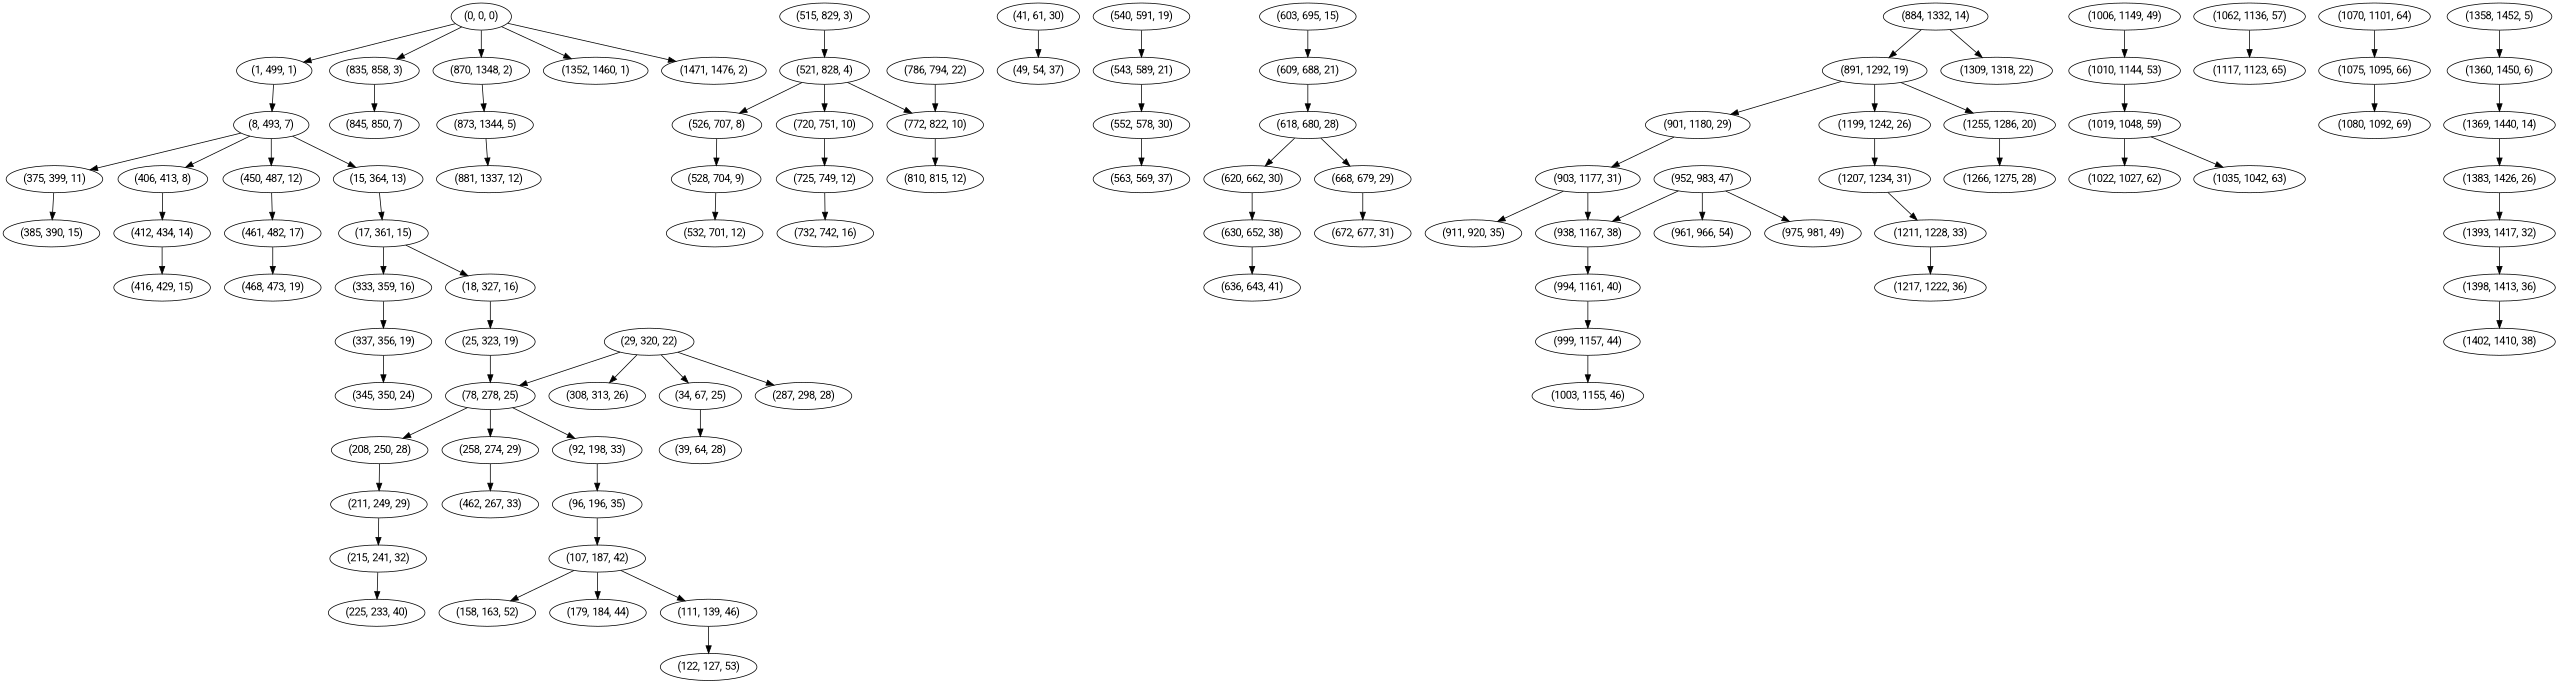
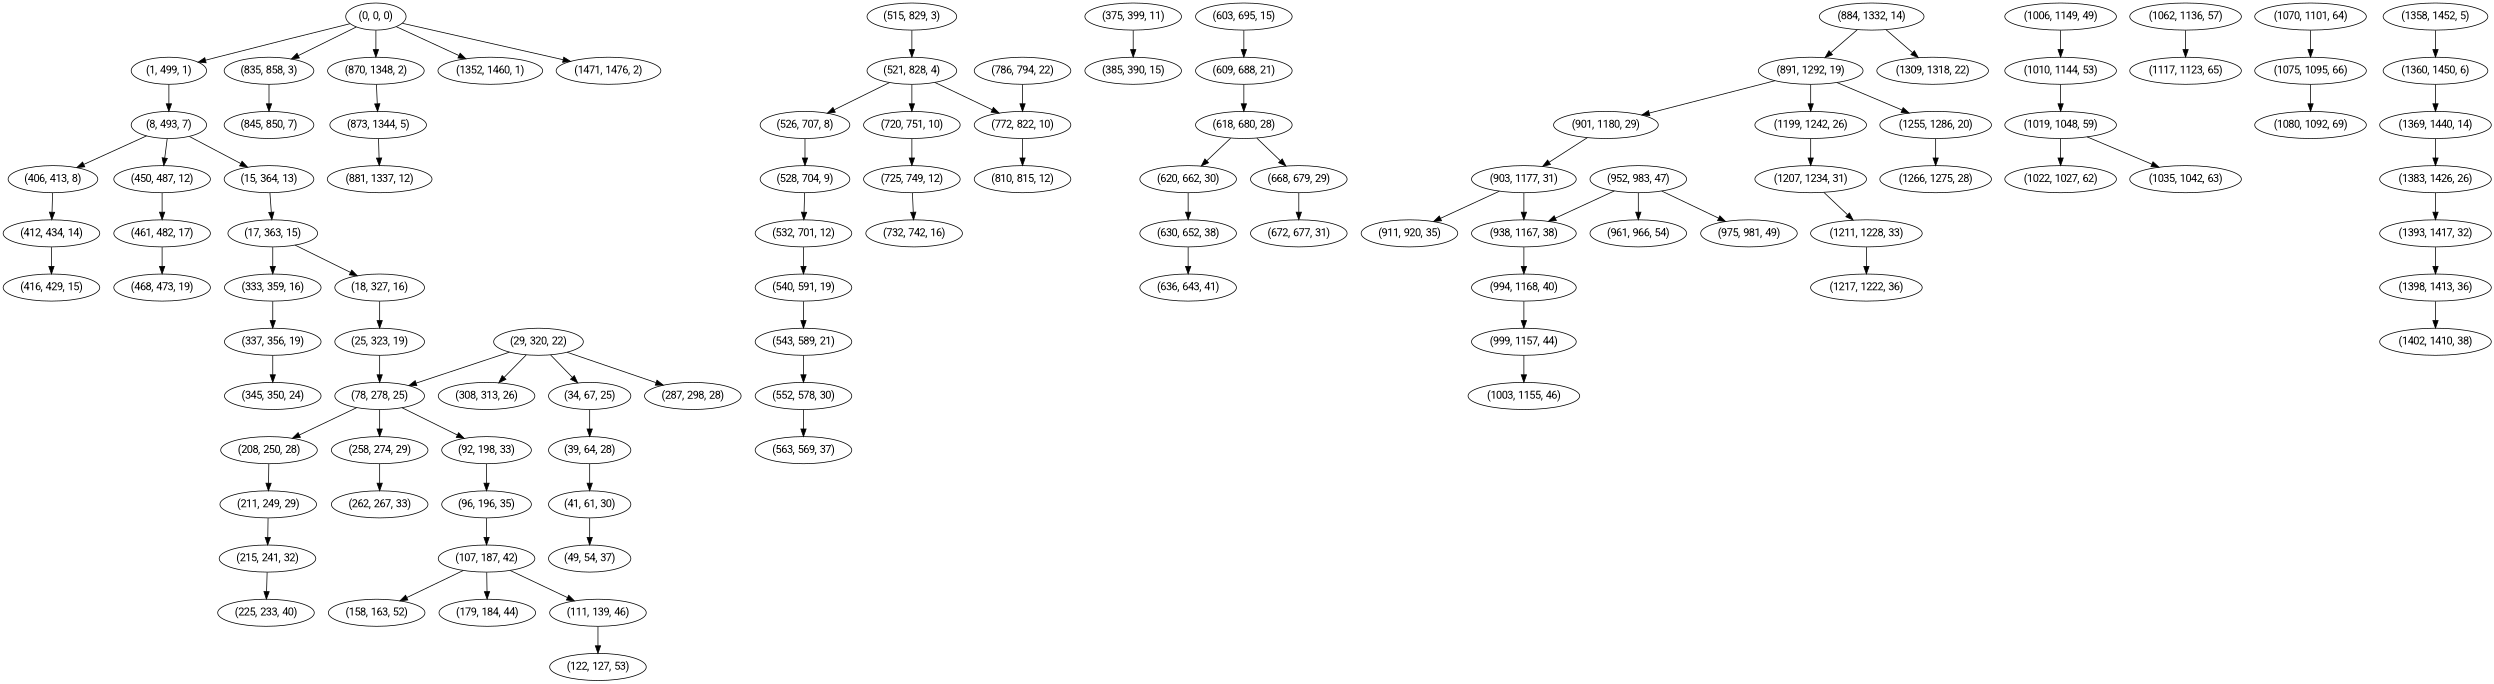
edge "(8, 493, 7)" -> "(375, 399, 11)": removed
node "(17, 361, 15)": label "(17, 361, 15)" -> "(17, 363, 15)"
edge "(532, 701, 12)" -> "(540, 591, 19)": added
node "(994, 1161, 40)": label "(994, 1161, 40)" -> "(994, 1168, 40)"
edge "(39, 64, 28)" -> "(41, 61, 30)": added
node "(462, 267, 33)": label "(462, 267, 33)" -> "(262, 267, 33)"
